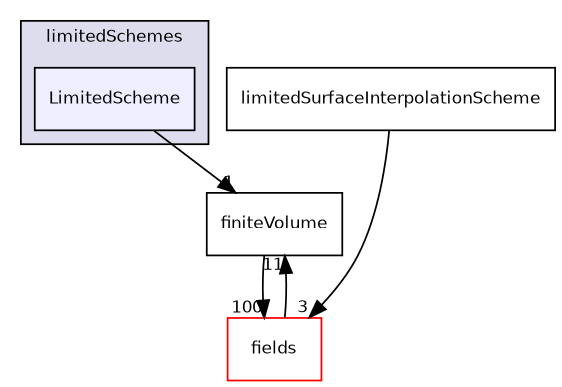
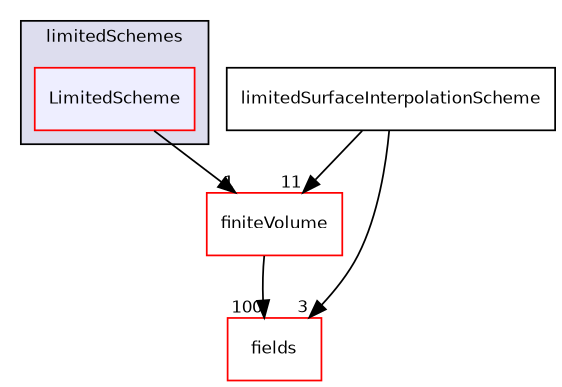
node "LimitedScheme": color black -> red
node "finiteVolume": color black -> red
edge "fields" -> "finiteVolume": now "limitedSurfaceInterpolationScheme" -> "finiteVolume"
